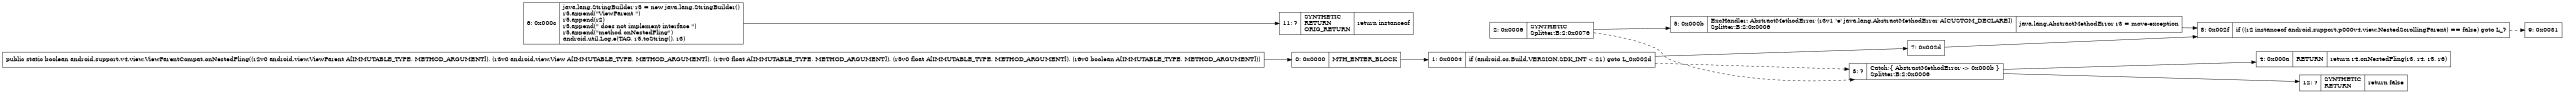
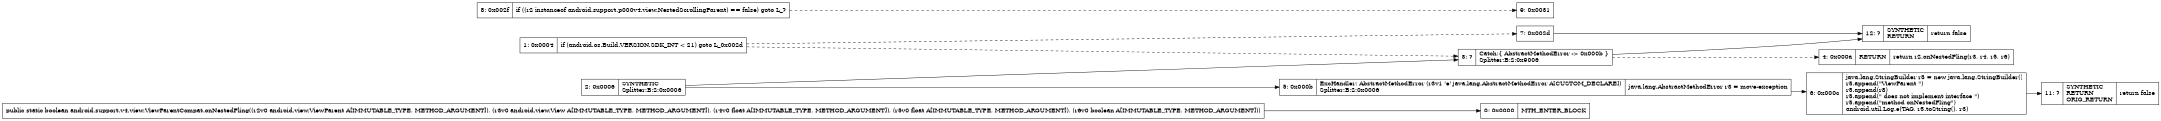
node "6: 0x000c": text "r5.append(r2)" -> "r5.append(r8)"
node "11: ?": text "return instanceof" -> "return false"
edge "5: 0x000b" -> "8: 0x002f": now "5: 0x000b" -> "6: 0x000c"
node "2: 0x0006": text "Splitter:B:2:0x0076" -> "Splitter:B:2:0x0006"
edge "7: 0x002d" -> "8: 0x002f": now "7: 0x002d" -> "12: ?"
edge "1: 0x0004" -> "7: 0x002d": style solid -> dashed
node "4: 0x000a": text "return r4.onNestedFling(r3, r4, r5, r6)" -> "return r2.onNestedFling(r3, r4, r5, r6)"
edge "0: 0x0000" -> "1: 0x0004": removed
edge "3: ?" -> "4: 0x000a": style solid -> dashed
edge "2: 0x0006" -> "3: ?": style dashed -> solid
node "3: ?": text "Splitter:B:2:0x0006" -> "Splitter:B:2:0x9006"
